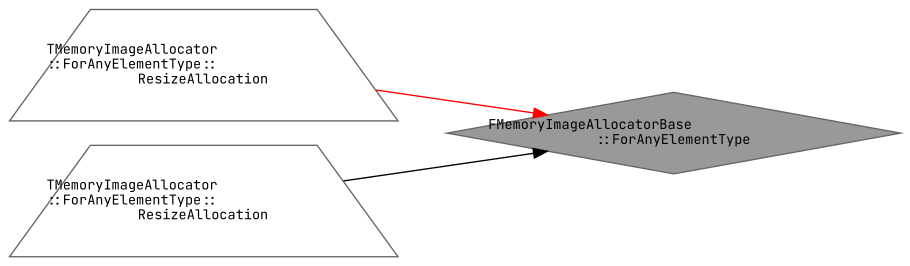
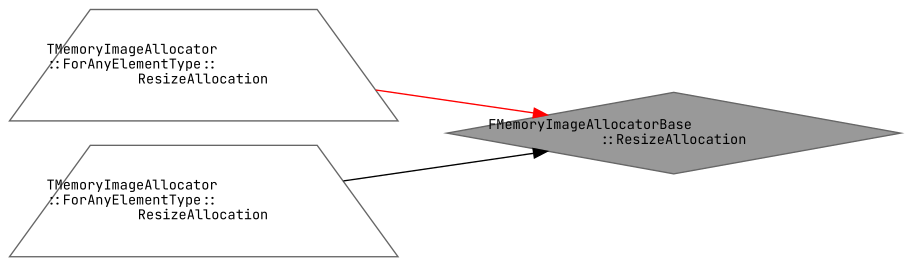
node "FMemoryImageAllocatorBase ::ForAnyElementType": label "FMemoryImageAllocatorBase ::ForAnyElementType" -> "FMemoryImageAllocatorBase ::ResizeAllocation"
